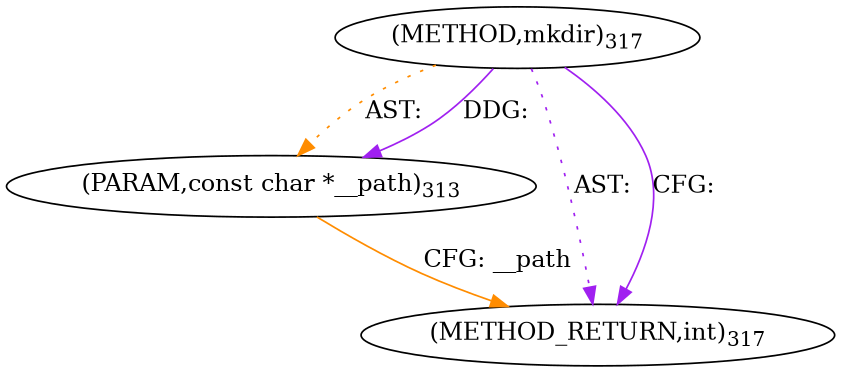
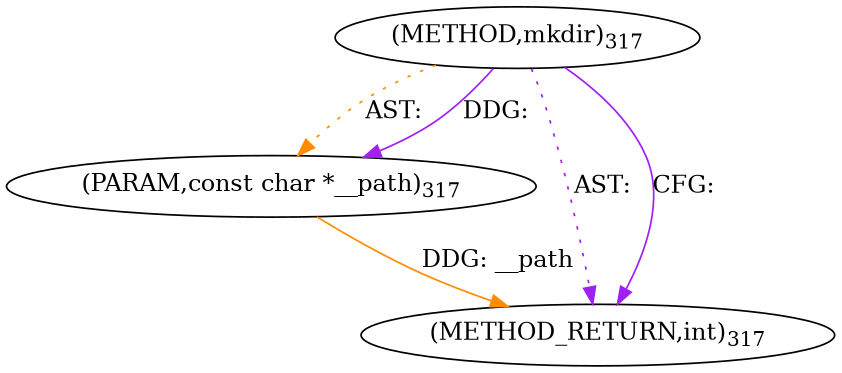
node "(PARAM,const char *__path)": text "313" -> "317"
edge "(PARAM,const char *__path)" -> "(METHOD_RETURN,int)": label "CFG: __path" -> "DDG: __path"
